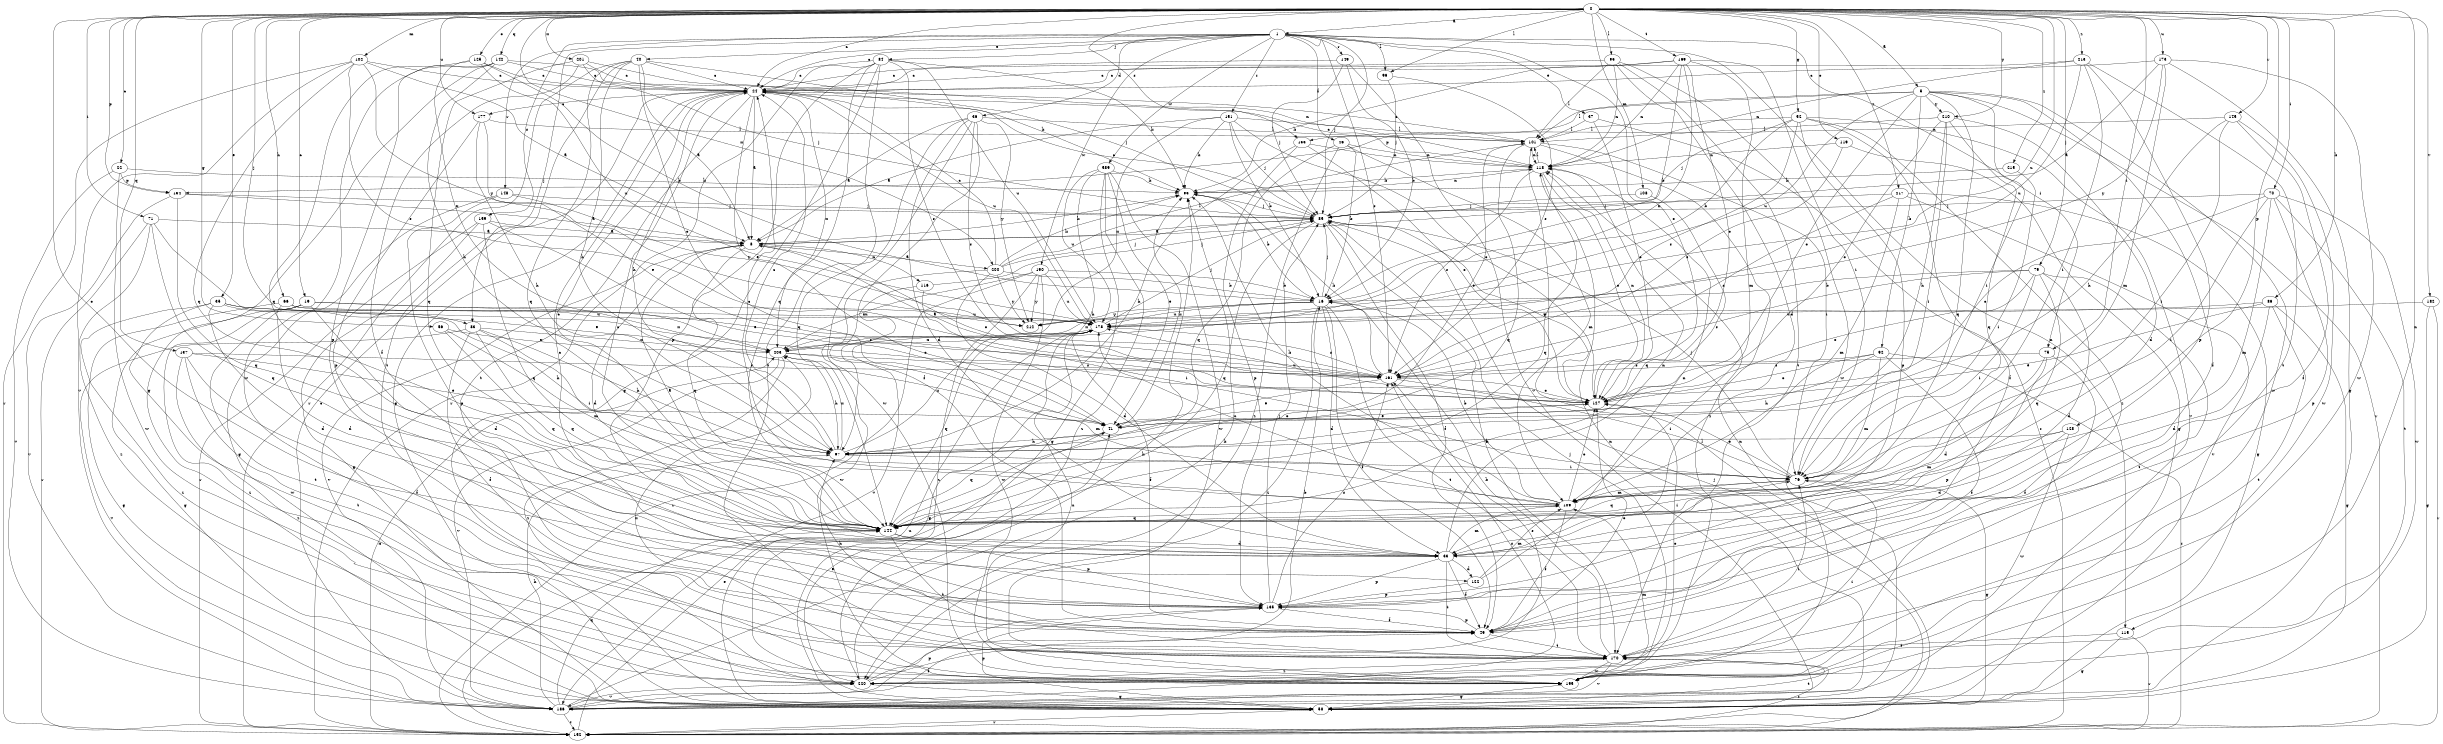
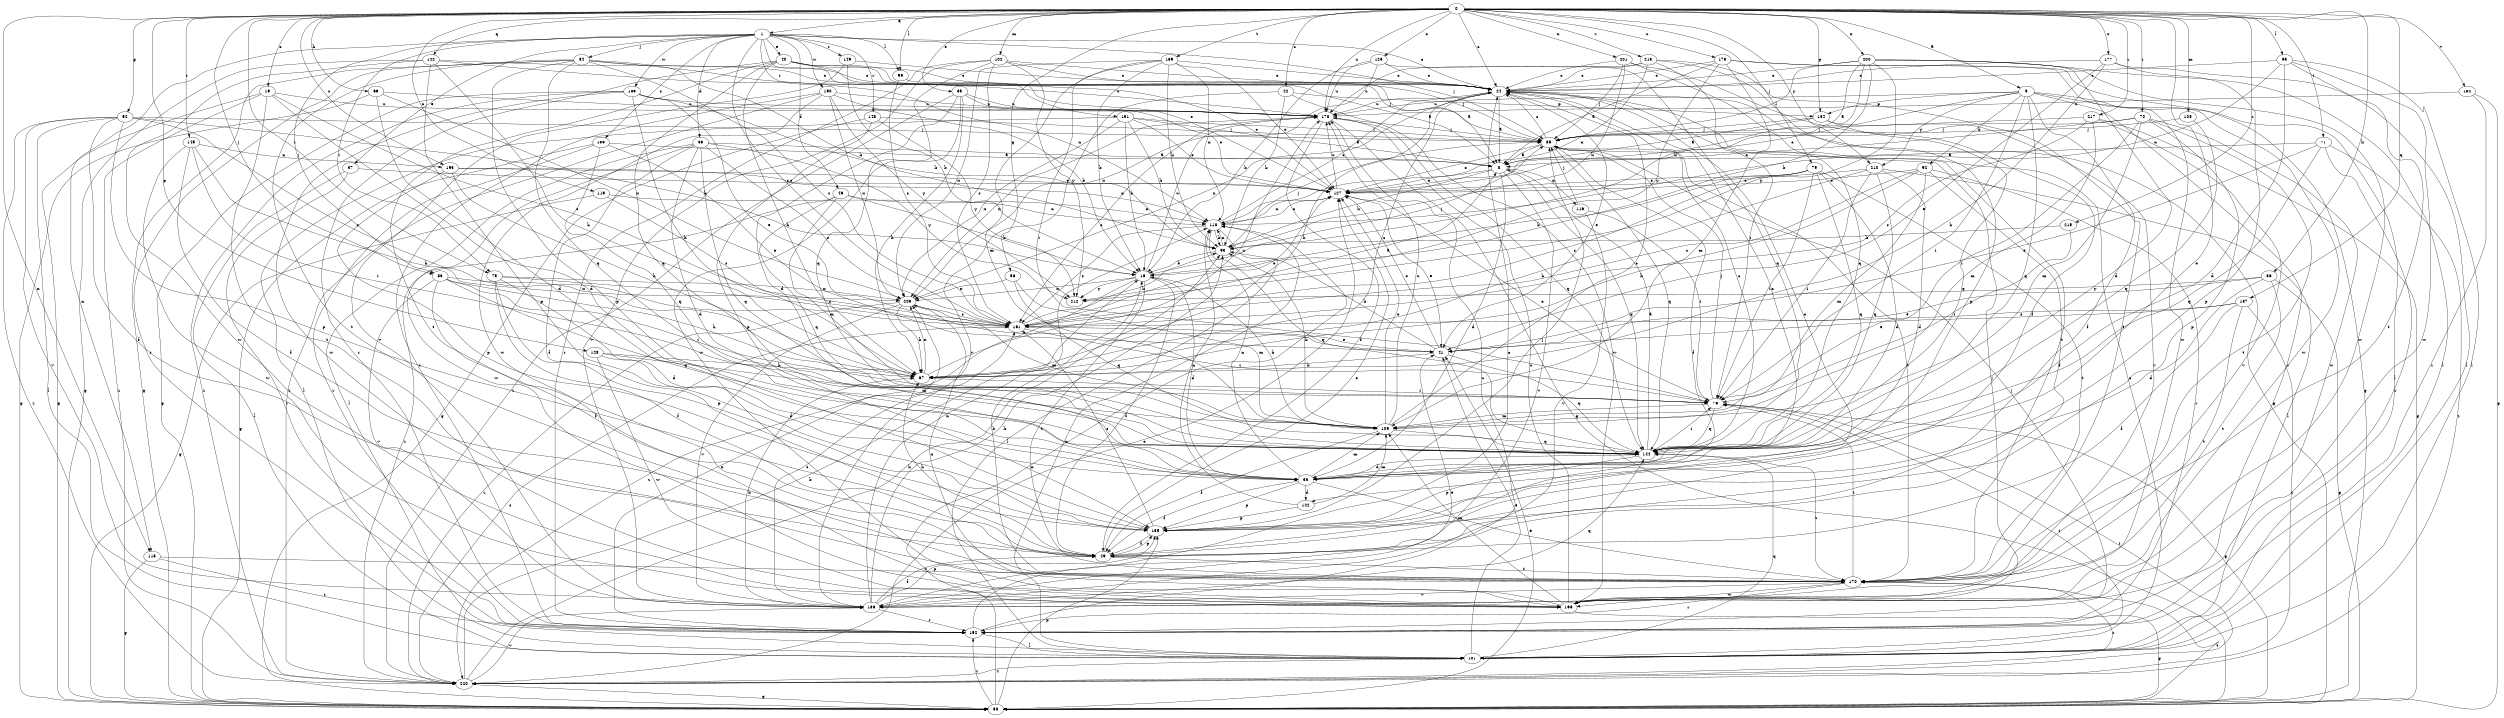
edge "24" -> "177": reversed
edge "149" -> "85": removed, label "j"
node "589": label "589" -> "189"
edge "200" -> "85": label "j" -> "l"
edge "8" -> "200": reversed
edge "75" -> "203": added, label "x"
